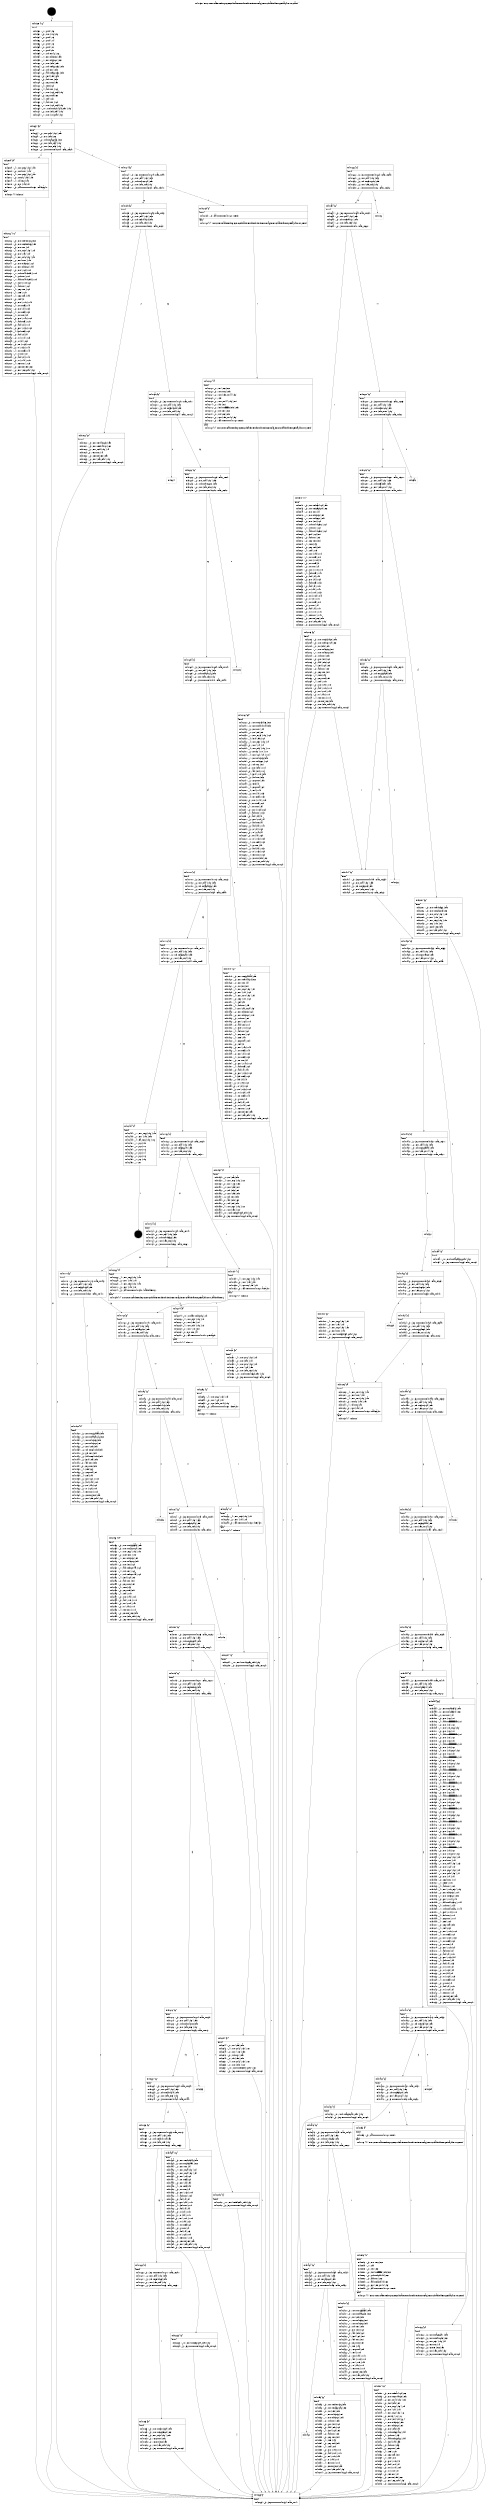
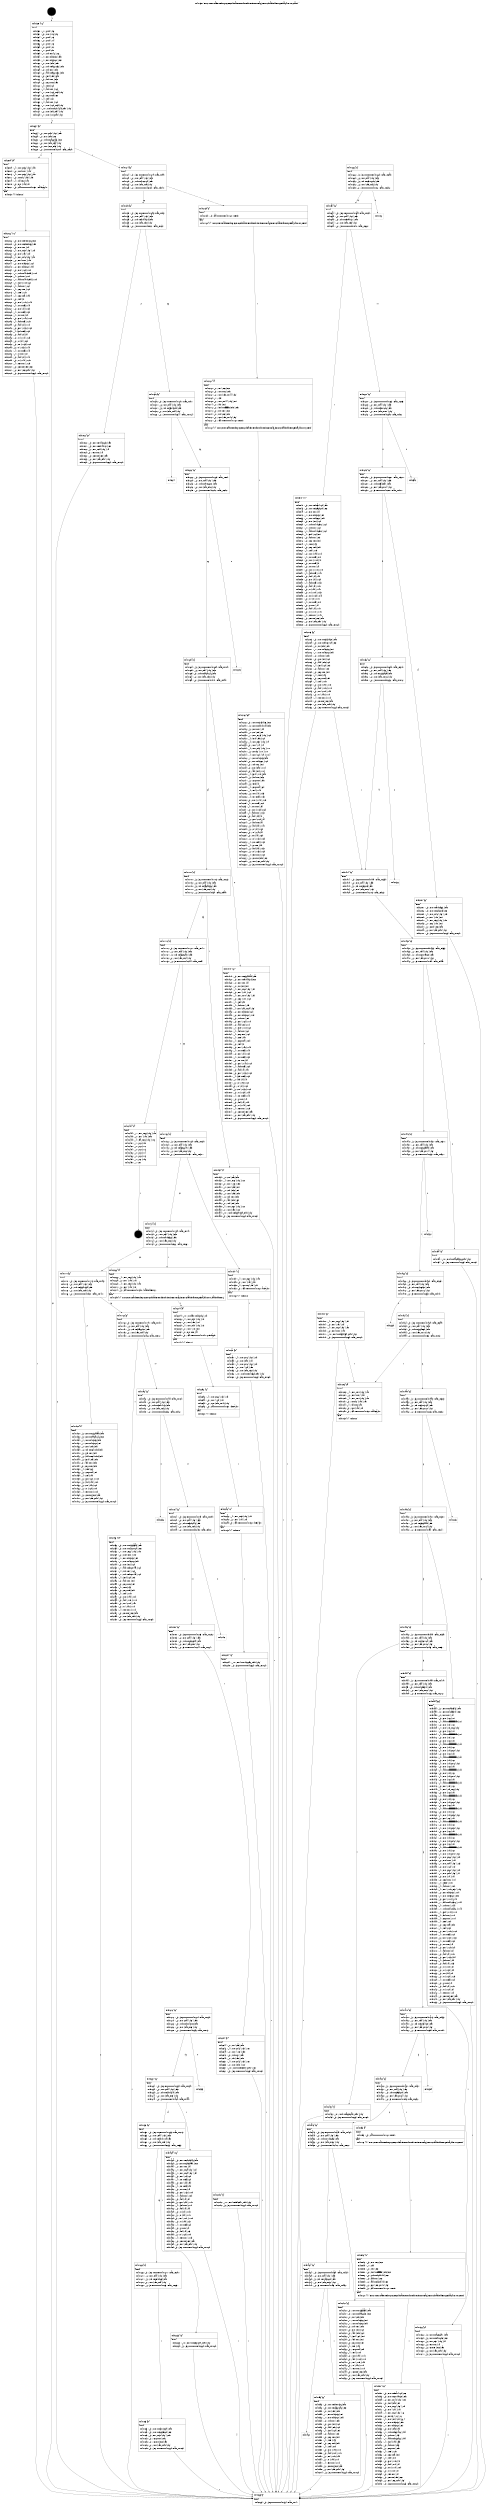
edge "0x402531" -> "0x401968 [28]": now "0x40194c [28]" -> "0x401968 [28]"
edge "0x401c97 [16]" -> "0x40178c [28]": now "0x401c97 [16]" -> "0x401ca7 [30]"
node "0x4017fc [28]": removed
